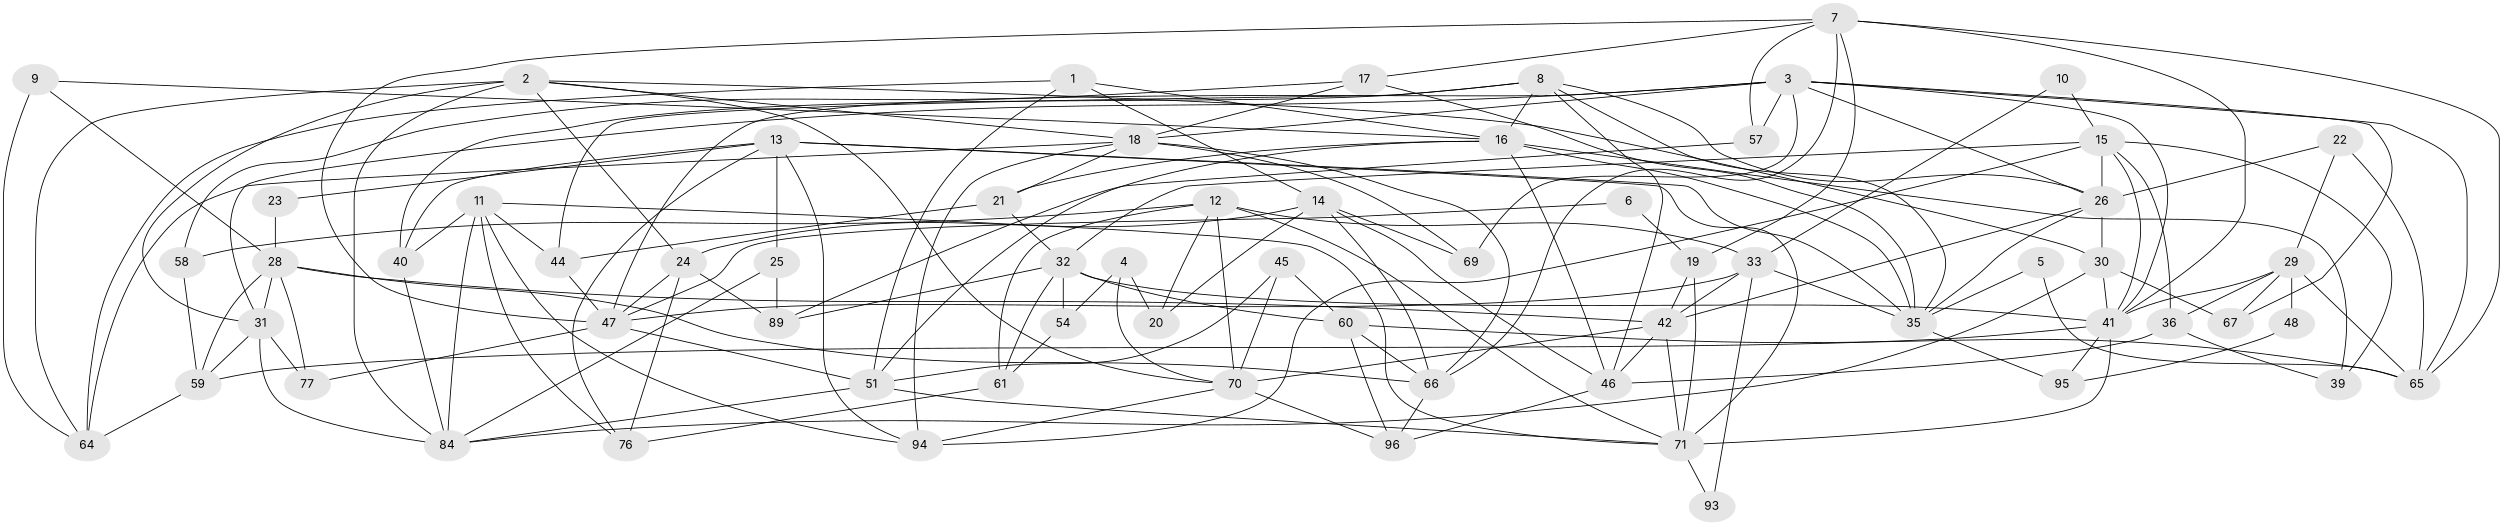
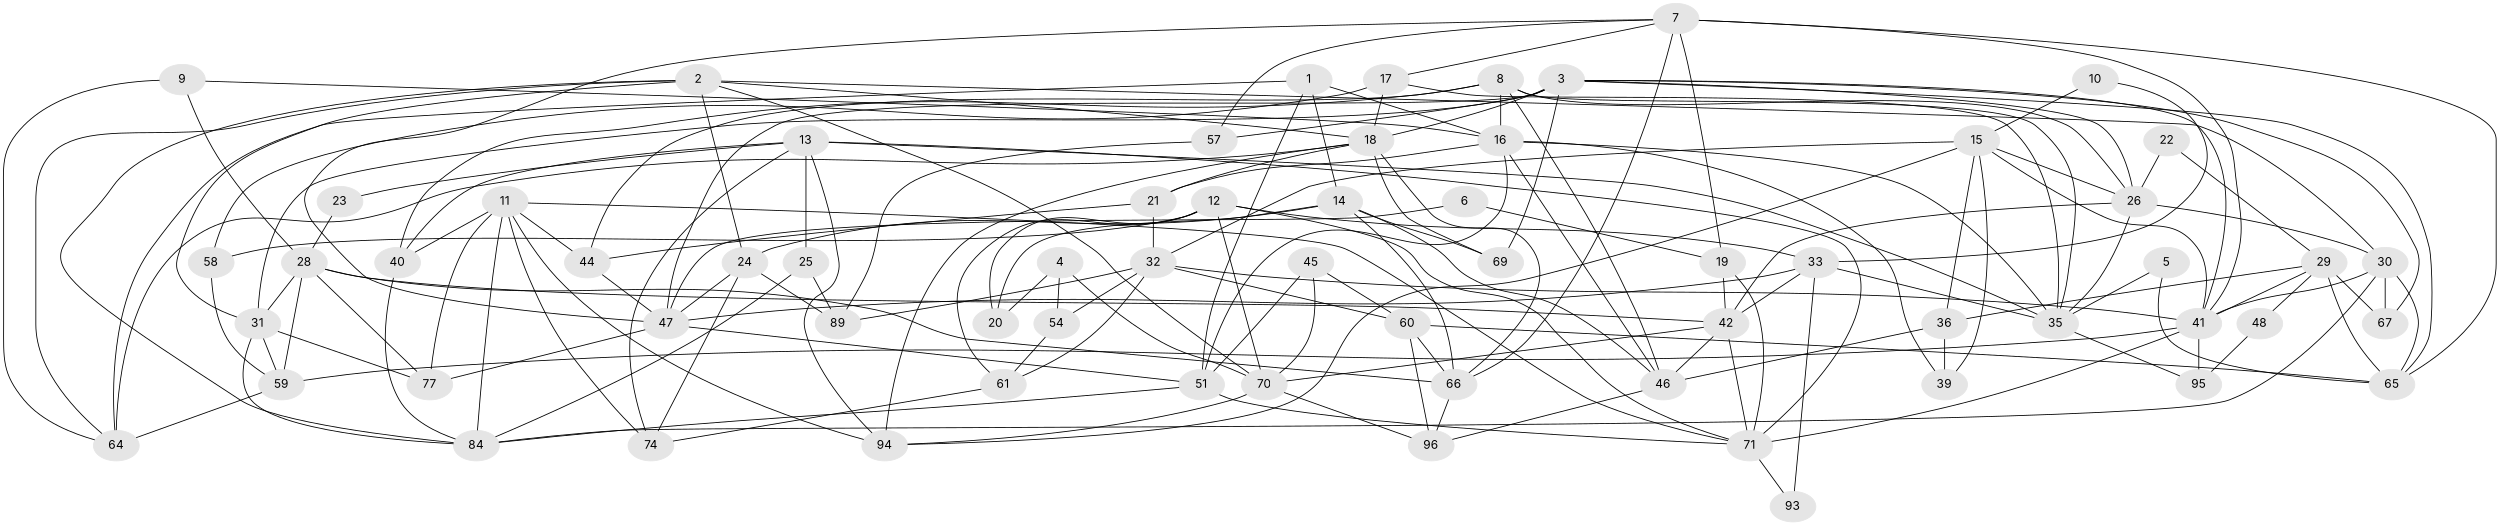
edge "22" -- "65": now "30" -- "65"
edge "11" -- "77": added
node "76": label "76" -> "74"
